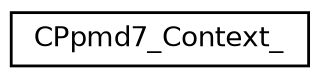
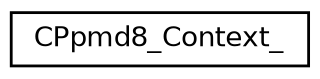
node "CPpmd7_Context_": label "CPpmd7_Context_" -> "CPpmd8_Context_"
